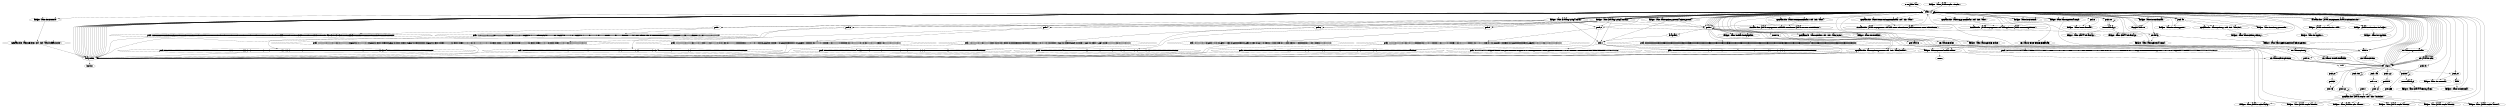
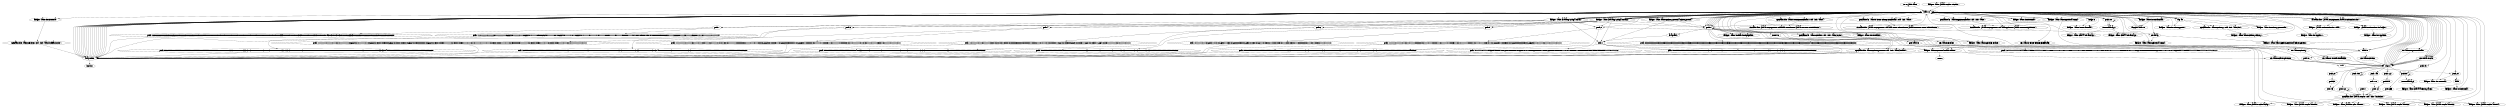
node "push 8": label "push 8" -> "height 8"
node "push 49": label "push 49" -> "dup 49"
node "new java.awt.Color": label "new java.awt.Color" -> "new init.awt.Color"
